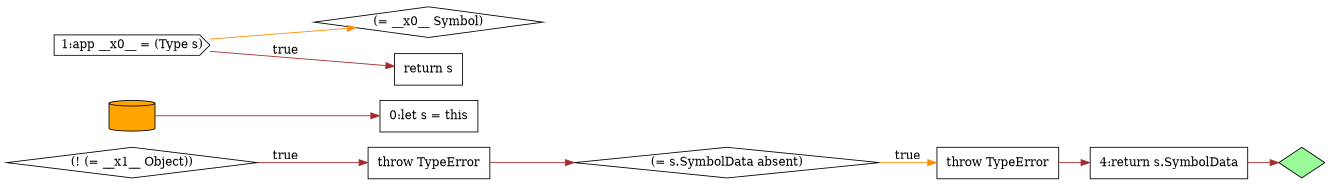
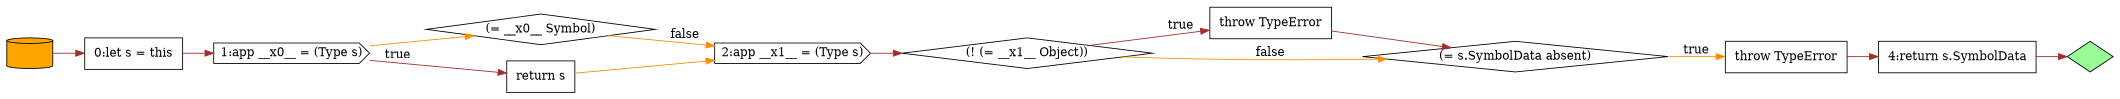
edge "0:let s = this" -> "1:app __x0__ = (Type s)": added
node "2:app __x1__ = (Type s)": added
edge "(! (= __x1__ Object))" -> "(= s.SymbolData absent)": added, label "false"
